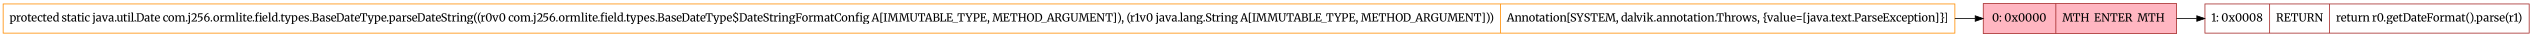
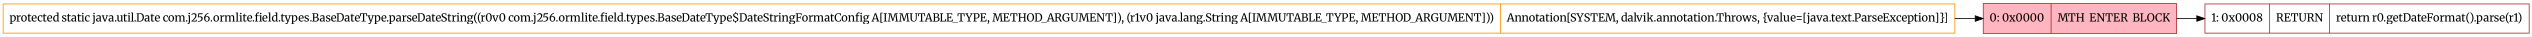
node "0: 0x0000": text "MTH_ENTER_MTH" -> "MTH_ENTER_BLOCK"
